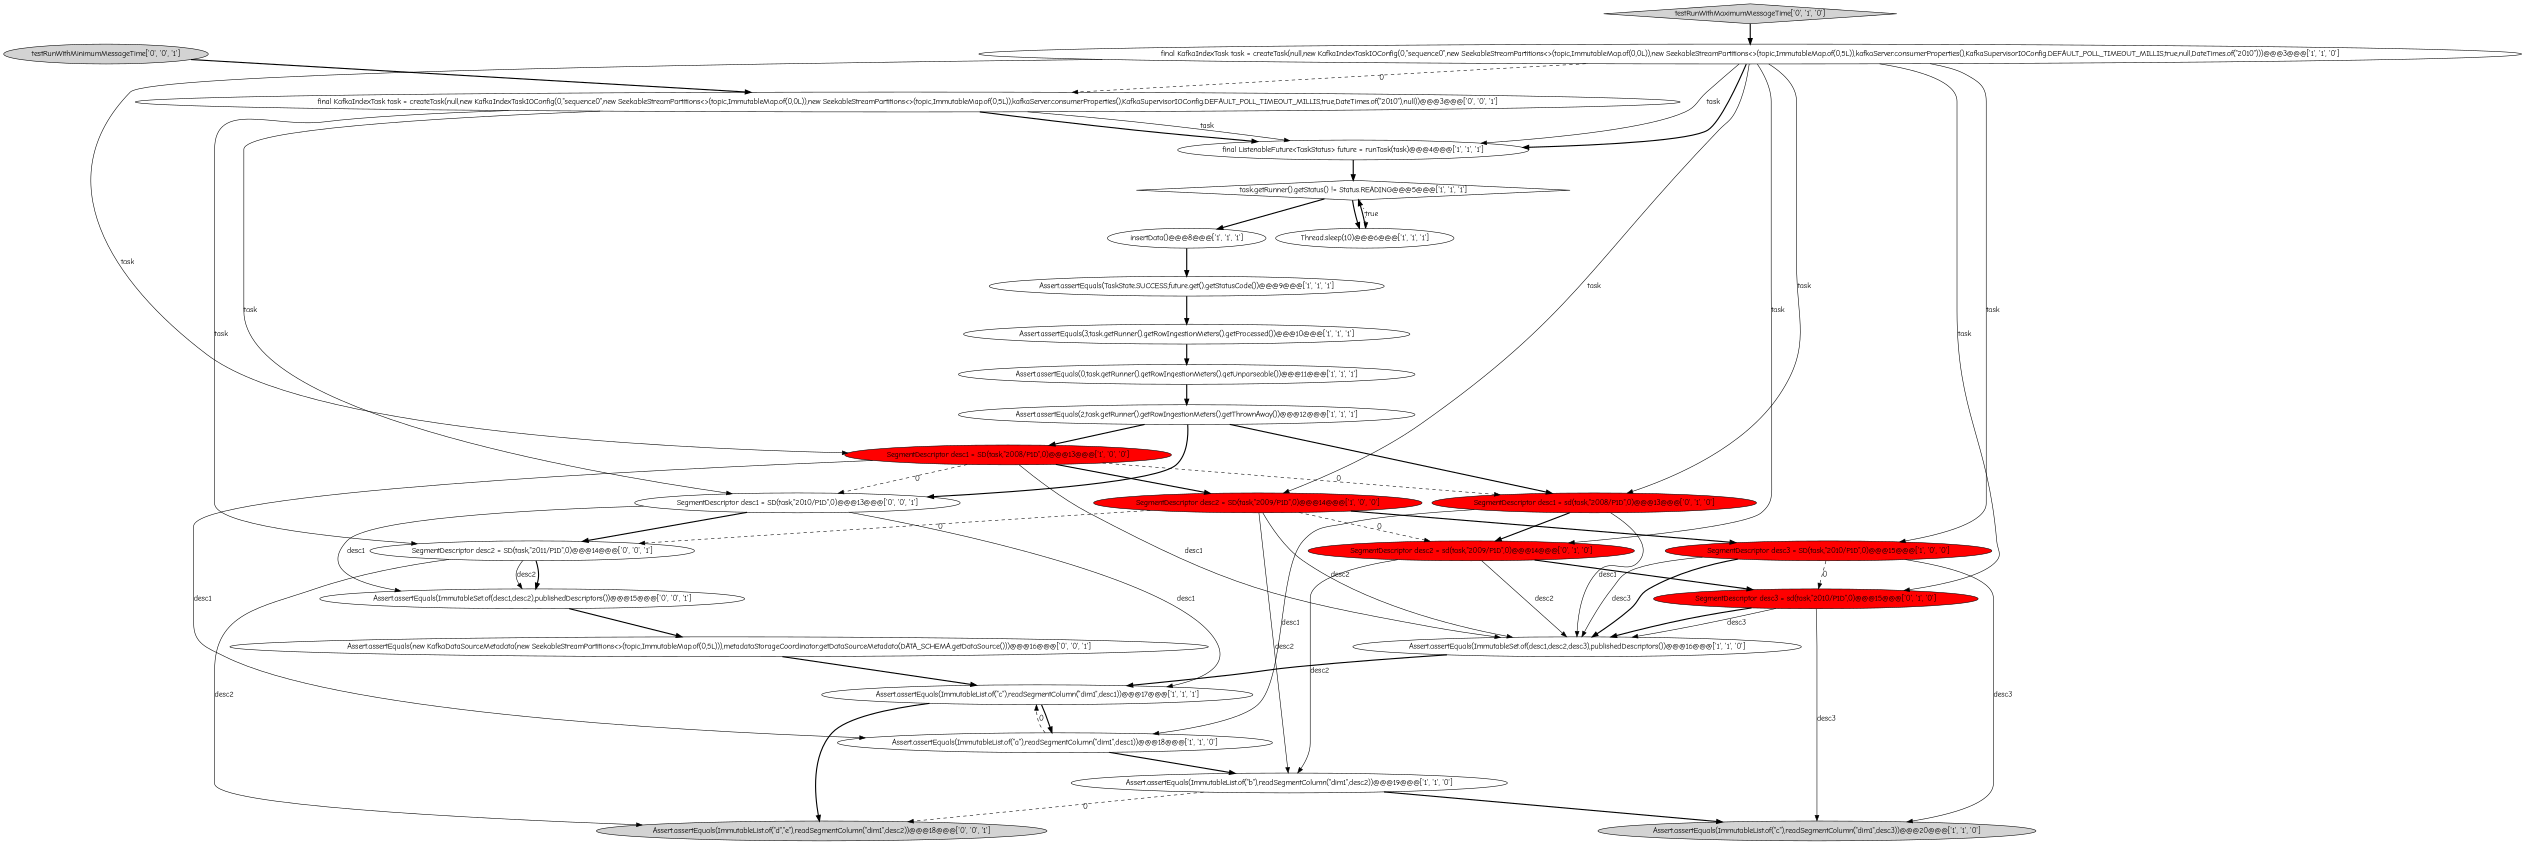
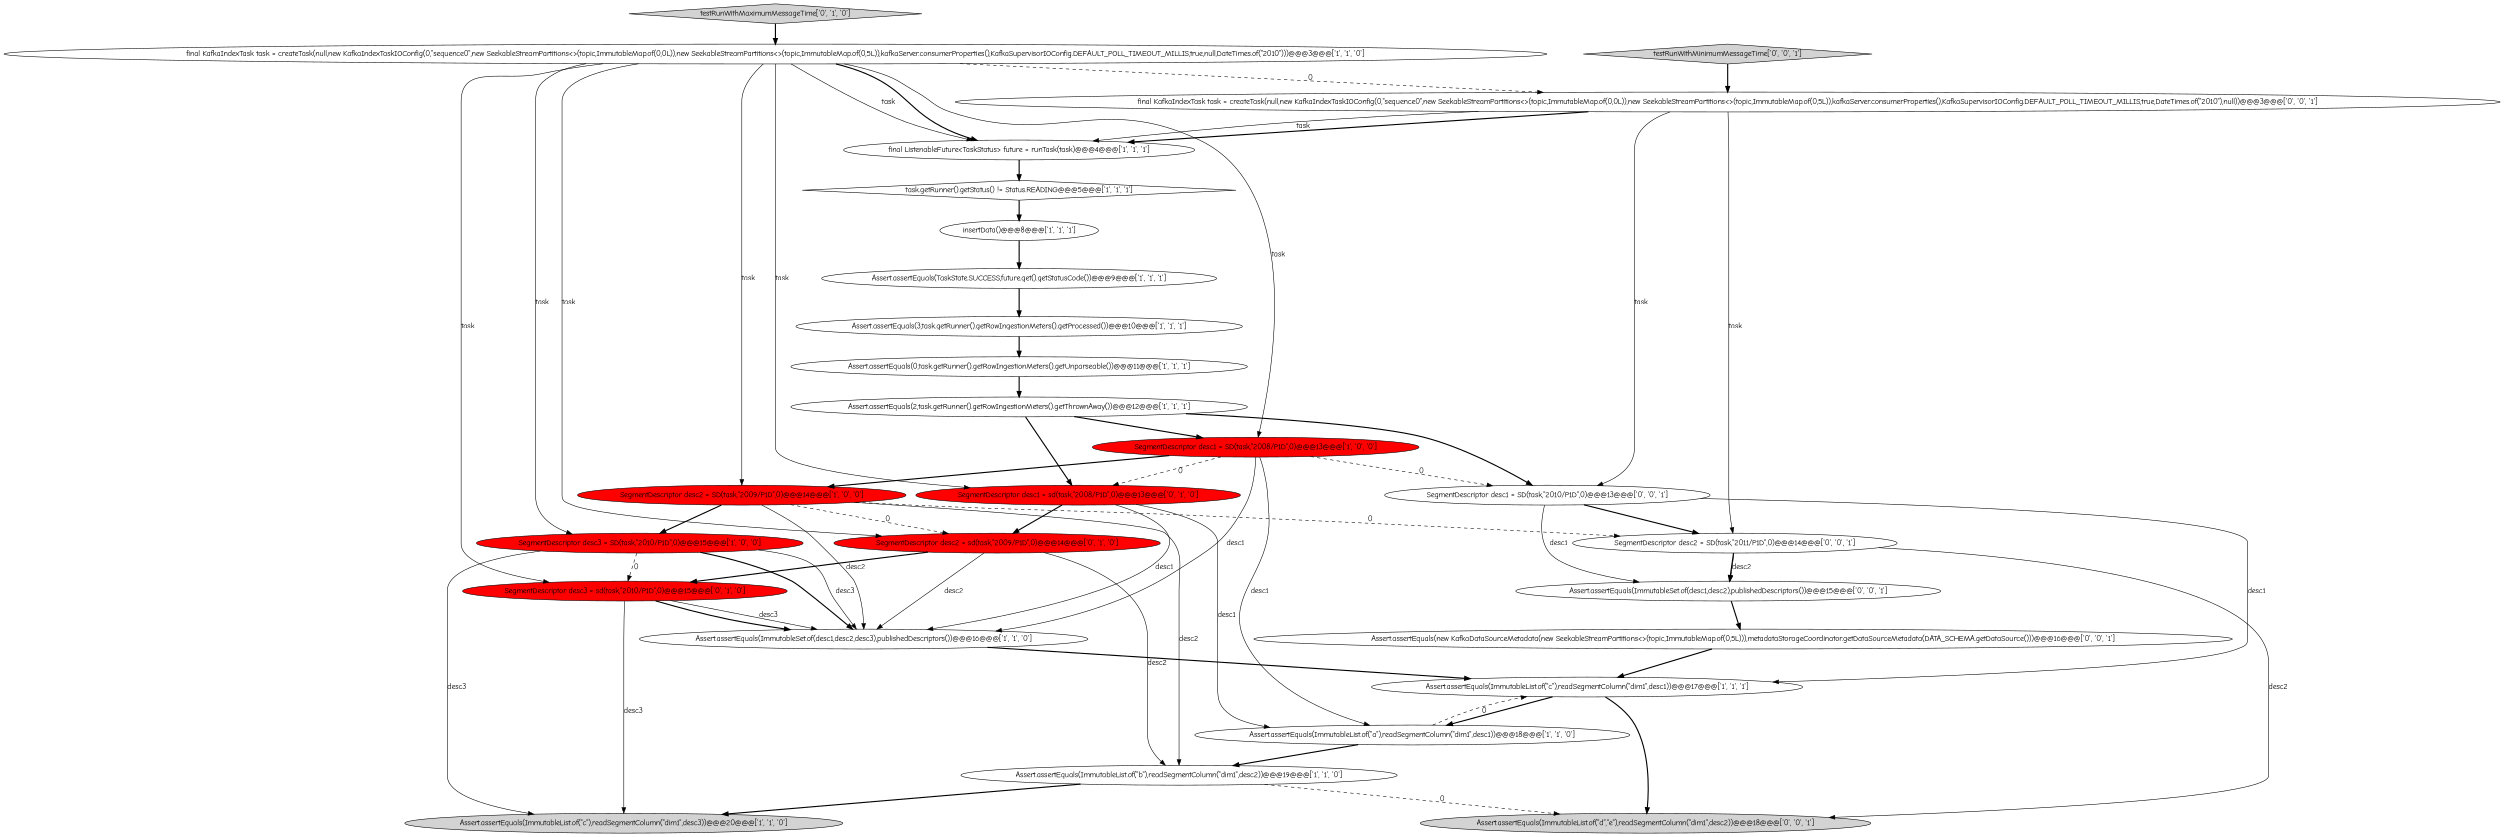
node "testRunWithMinimumMessageTime['0', '0', '1']": shape ellipse -> diamond
node "Thread.sleep(10)@@@6@@@['1', '1', '1']": removed
